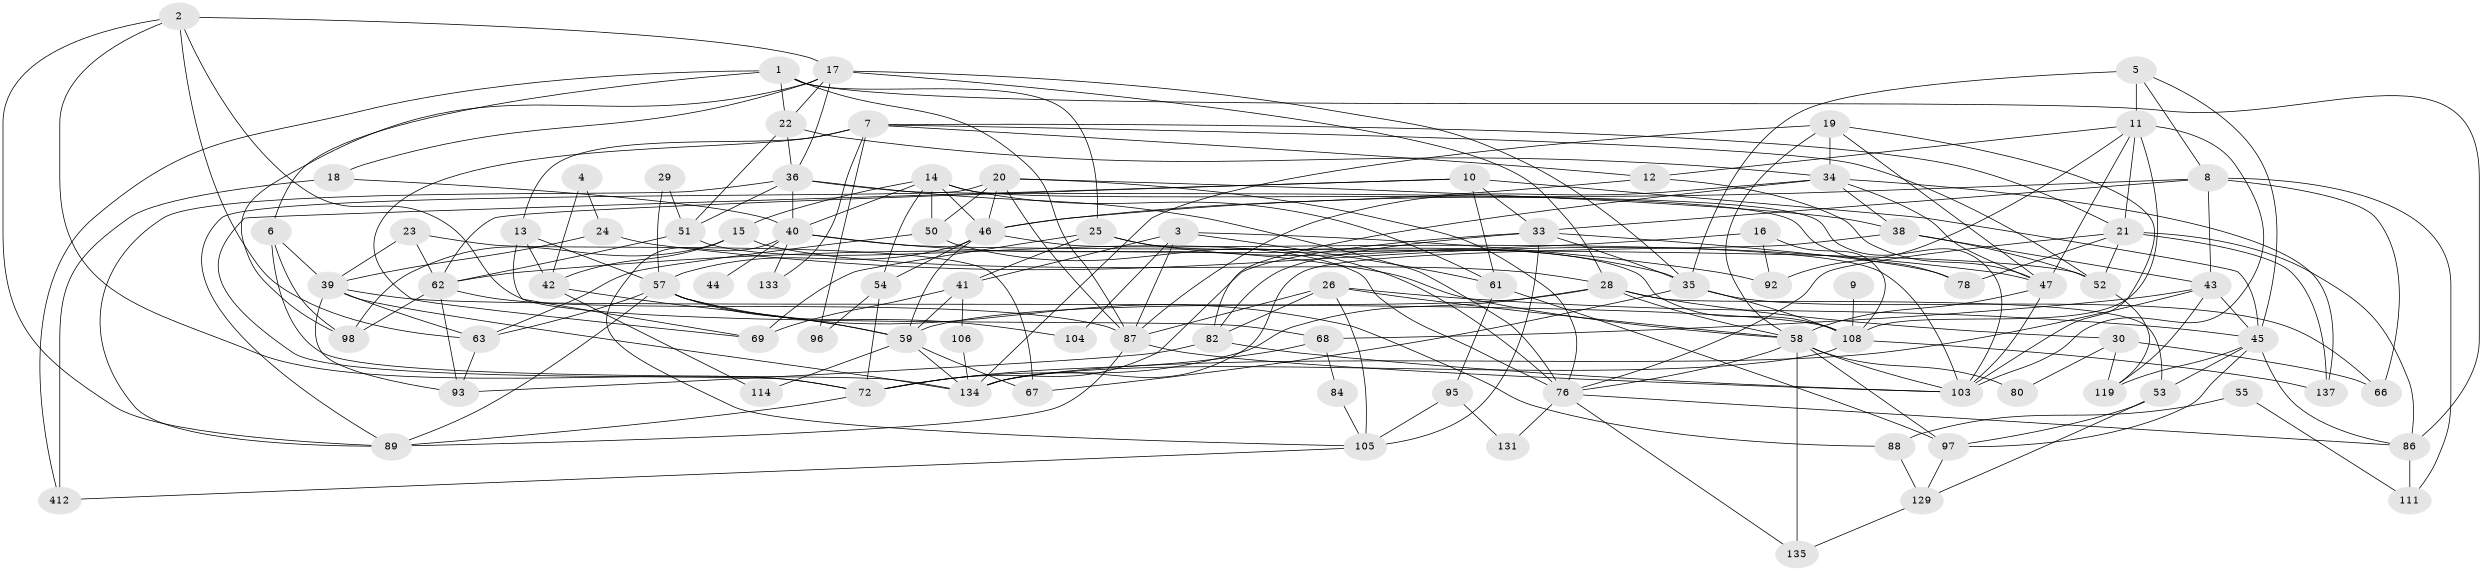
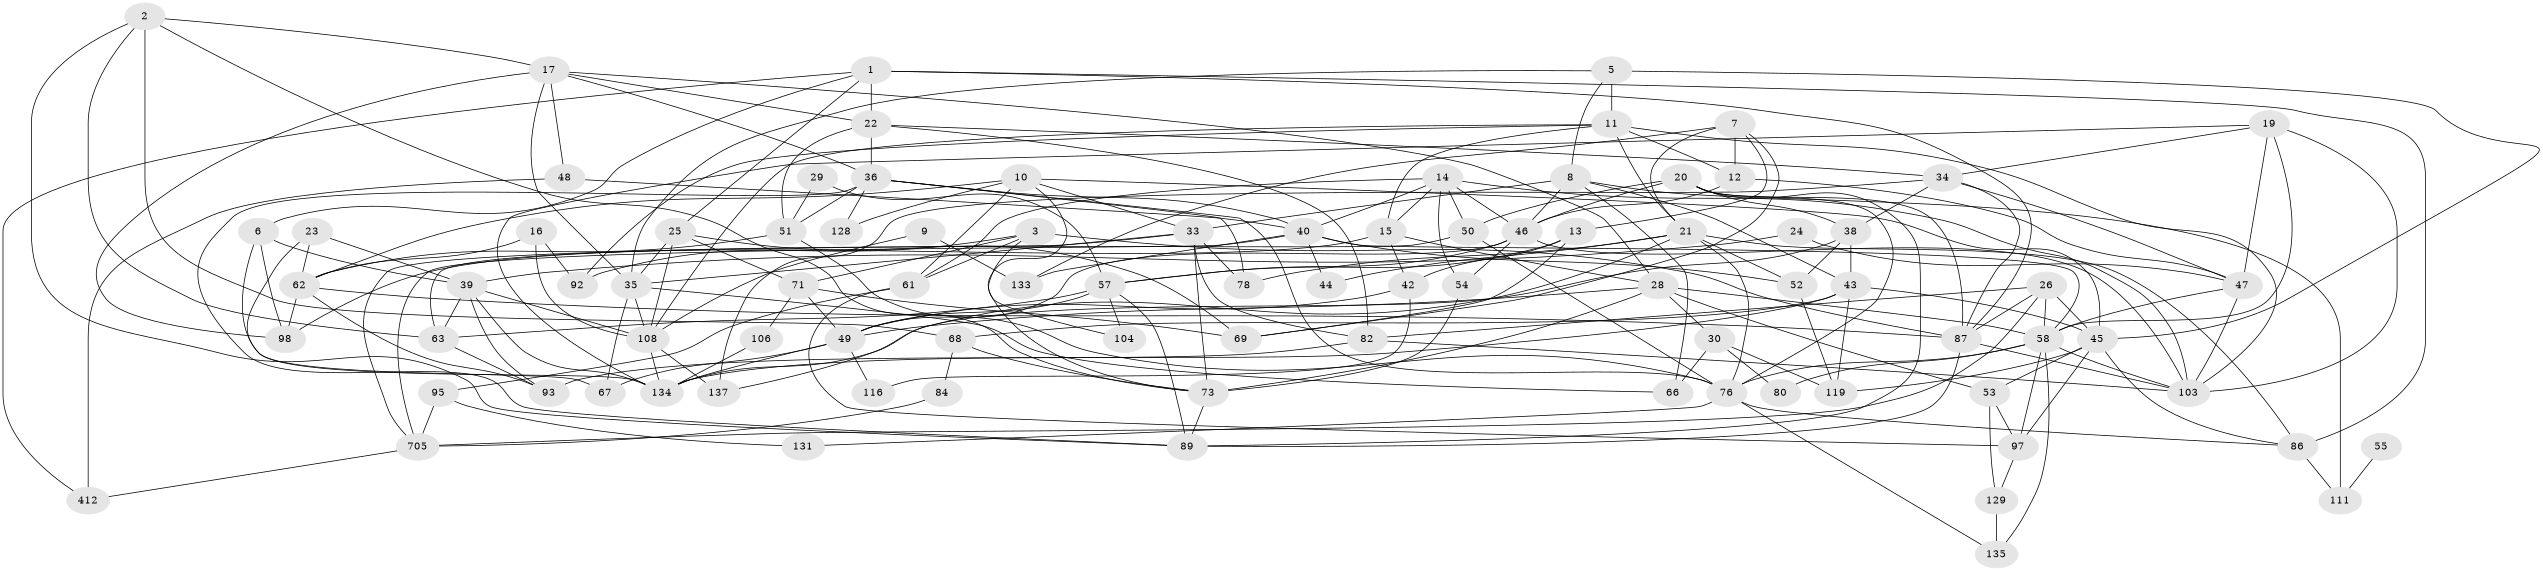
edge "7" -- "52": removed
node "18": label "18" -> "48"
node "4": removed
edge "11" -- "47": now "11" -- "15"
edge "34" -- "82": now "22" -- "82"
node "128": added
edge "21" -- "44": added
edge "9" -- "133": added
node "41": label "41" -> "71"
node "96": removed
node "59": label "59" -> "49"
node "114": label "114" -> "116"
node "72": label "72" -> "73"
node "105": label "105" -> "705"
node "88": removed
